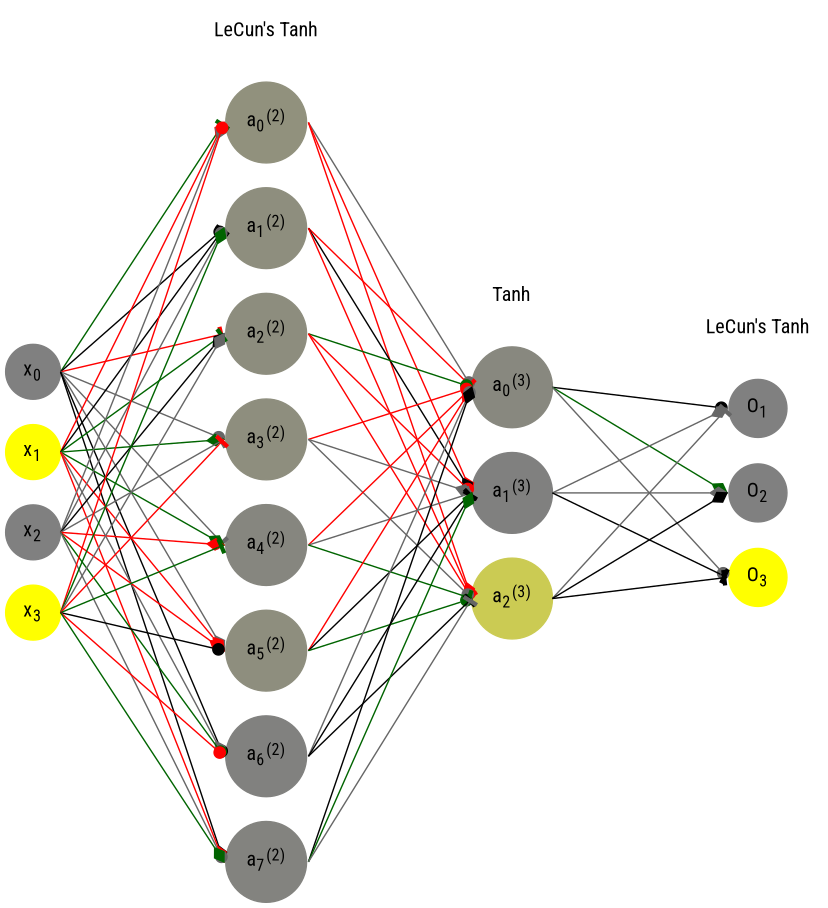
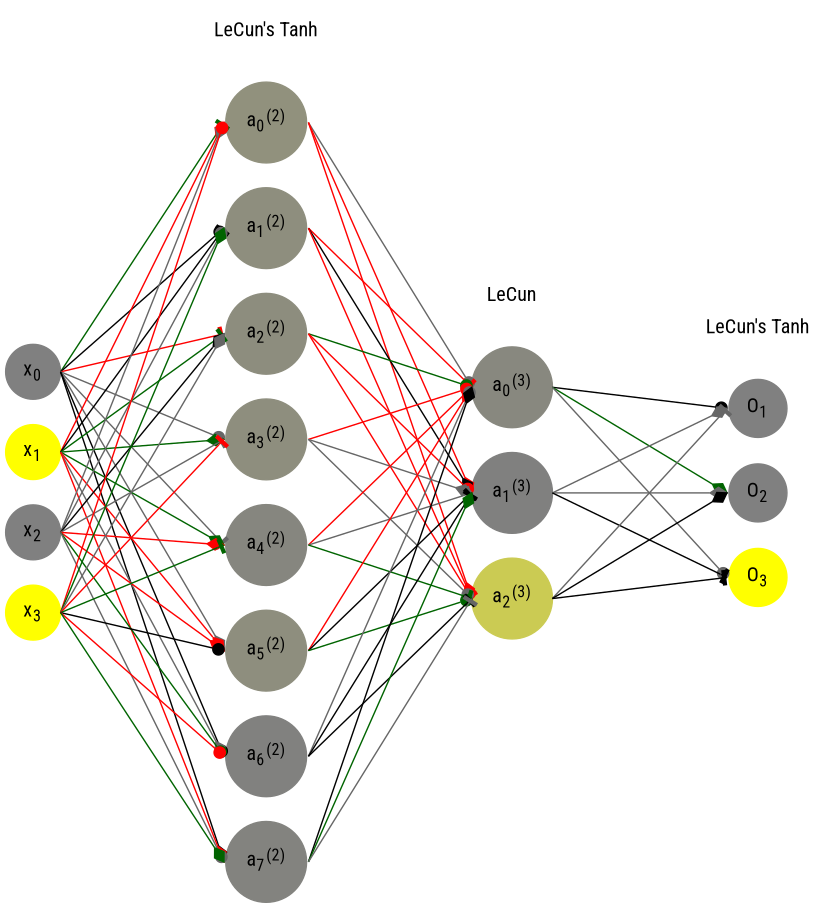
node "Tanh": label "Tanh" -> "LeCun"
